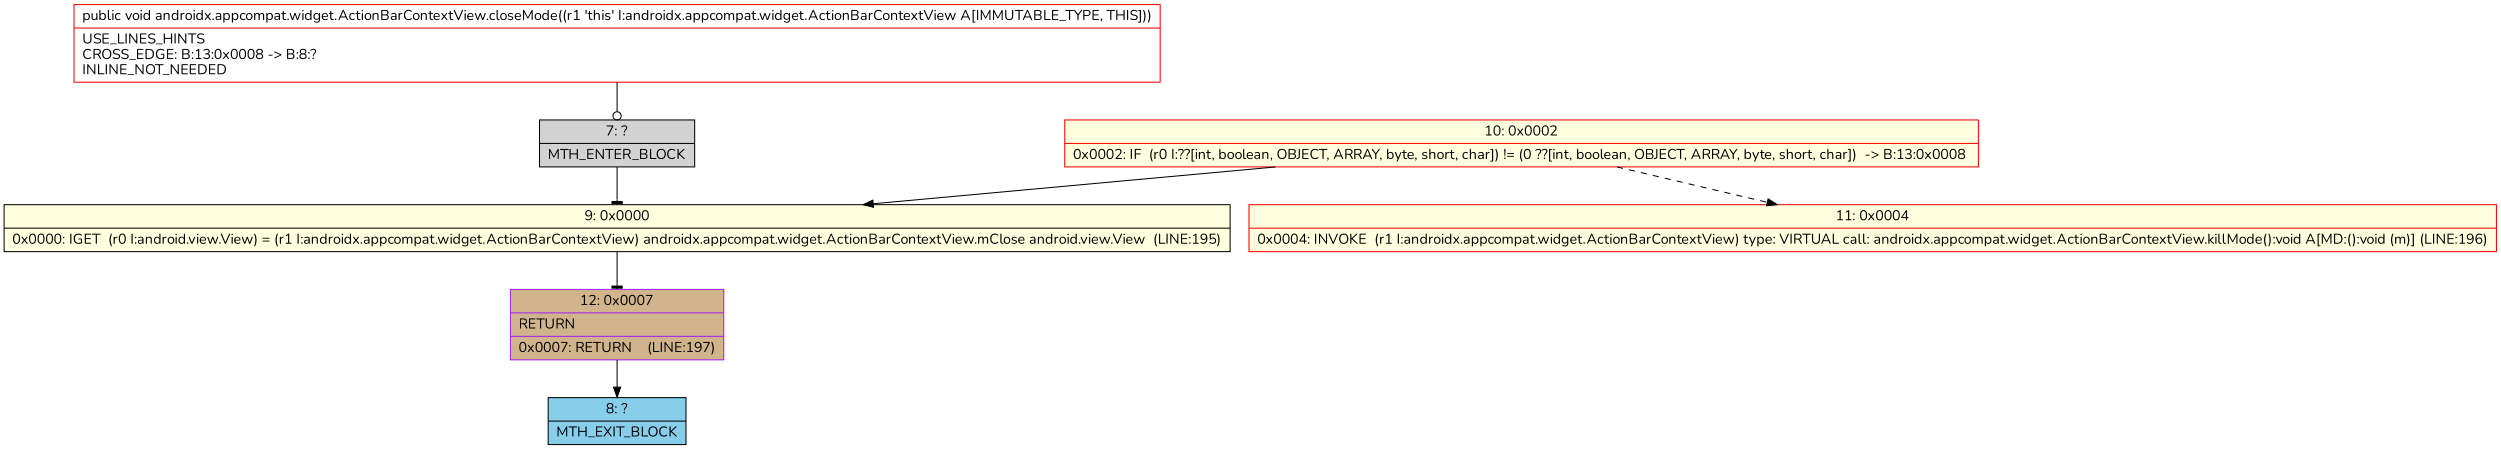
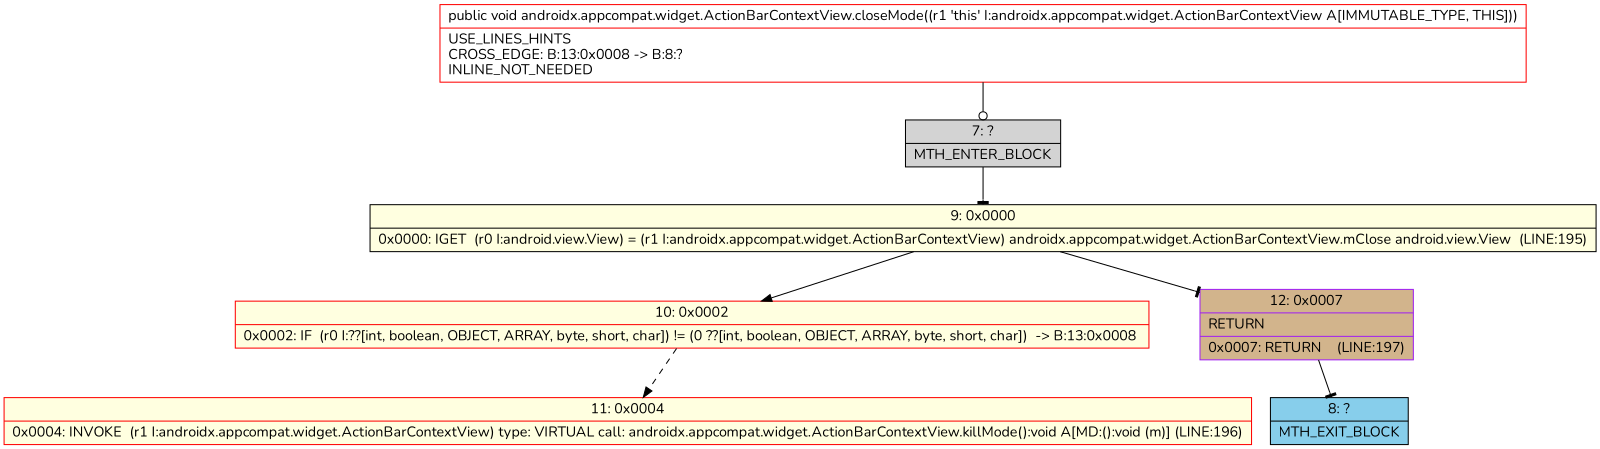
edge "10: 0x0002" -> "9: 0x0000": reversed
edge "12: 0x0007" -> "8: ?": arrowhead normal -> tee
